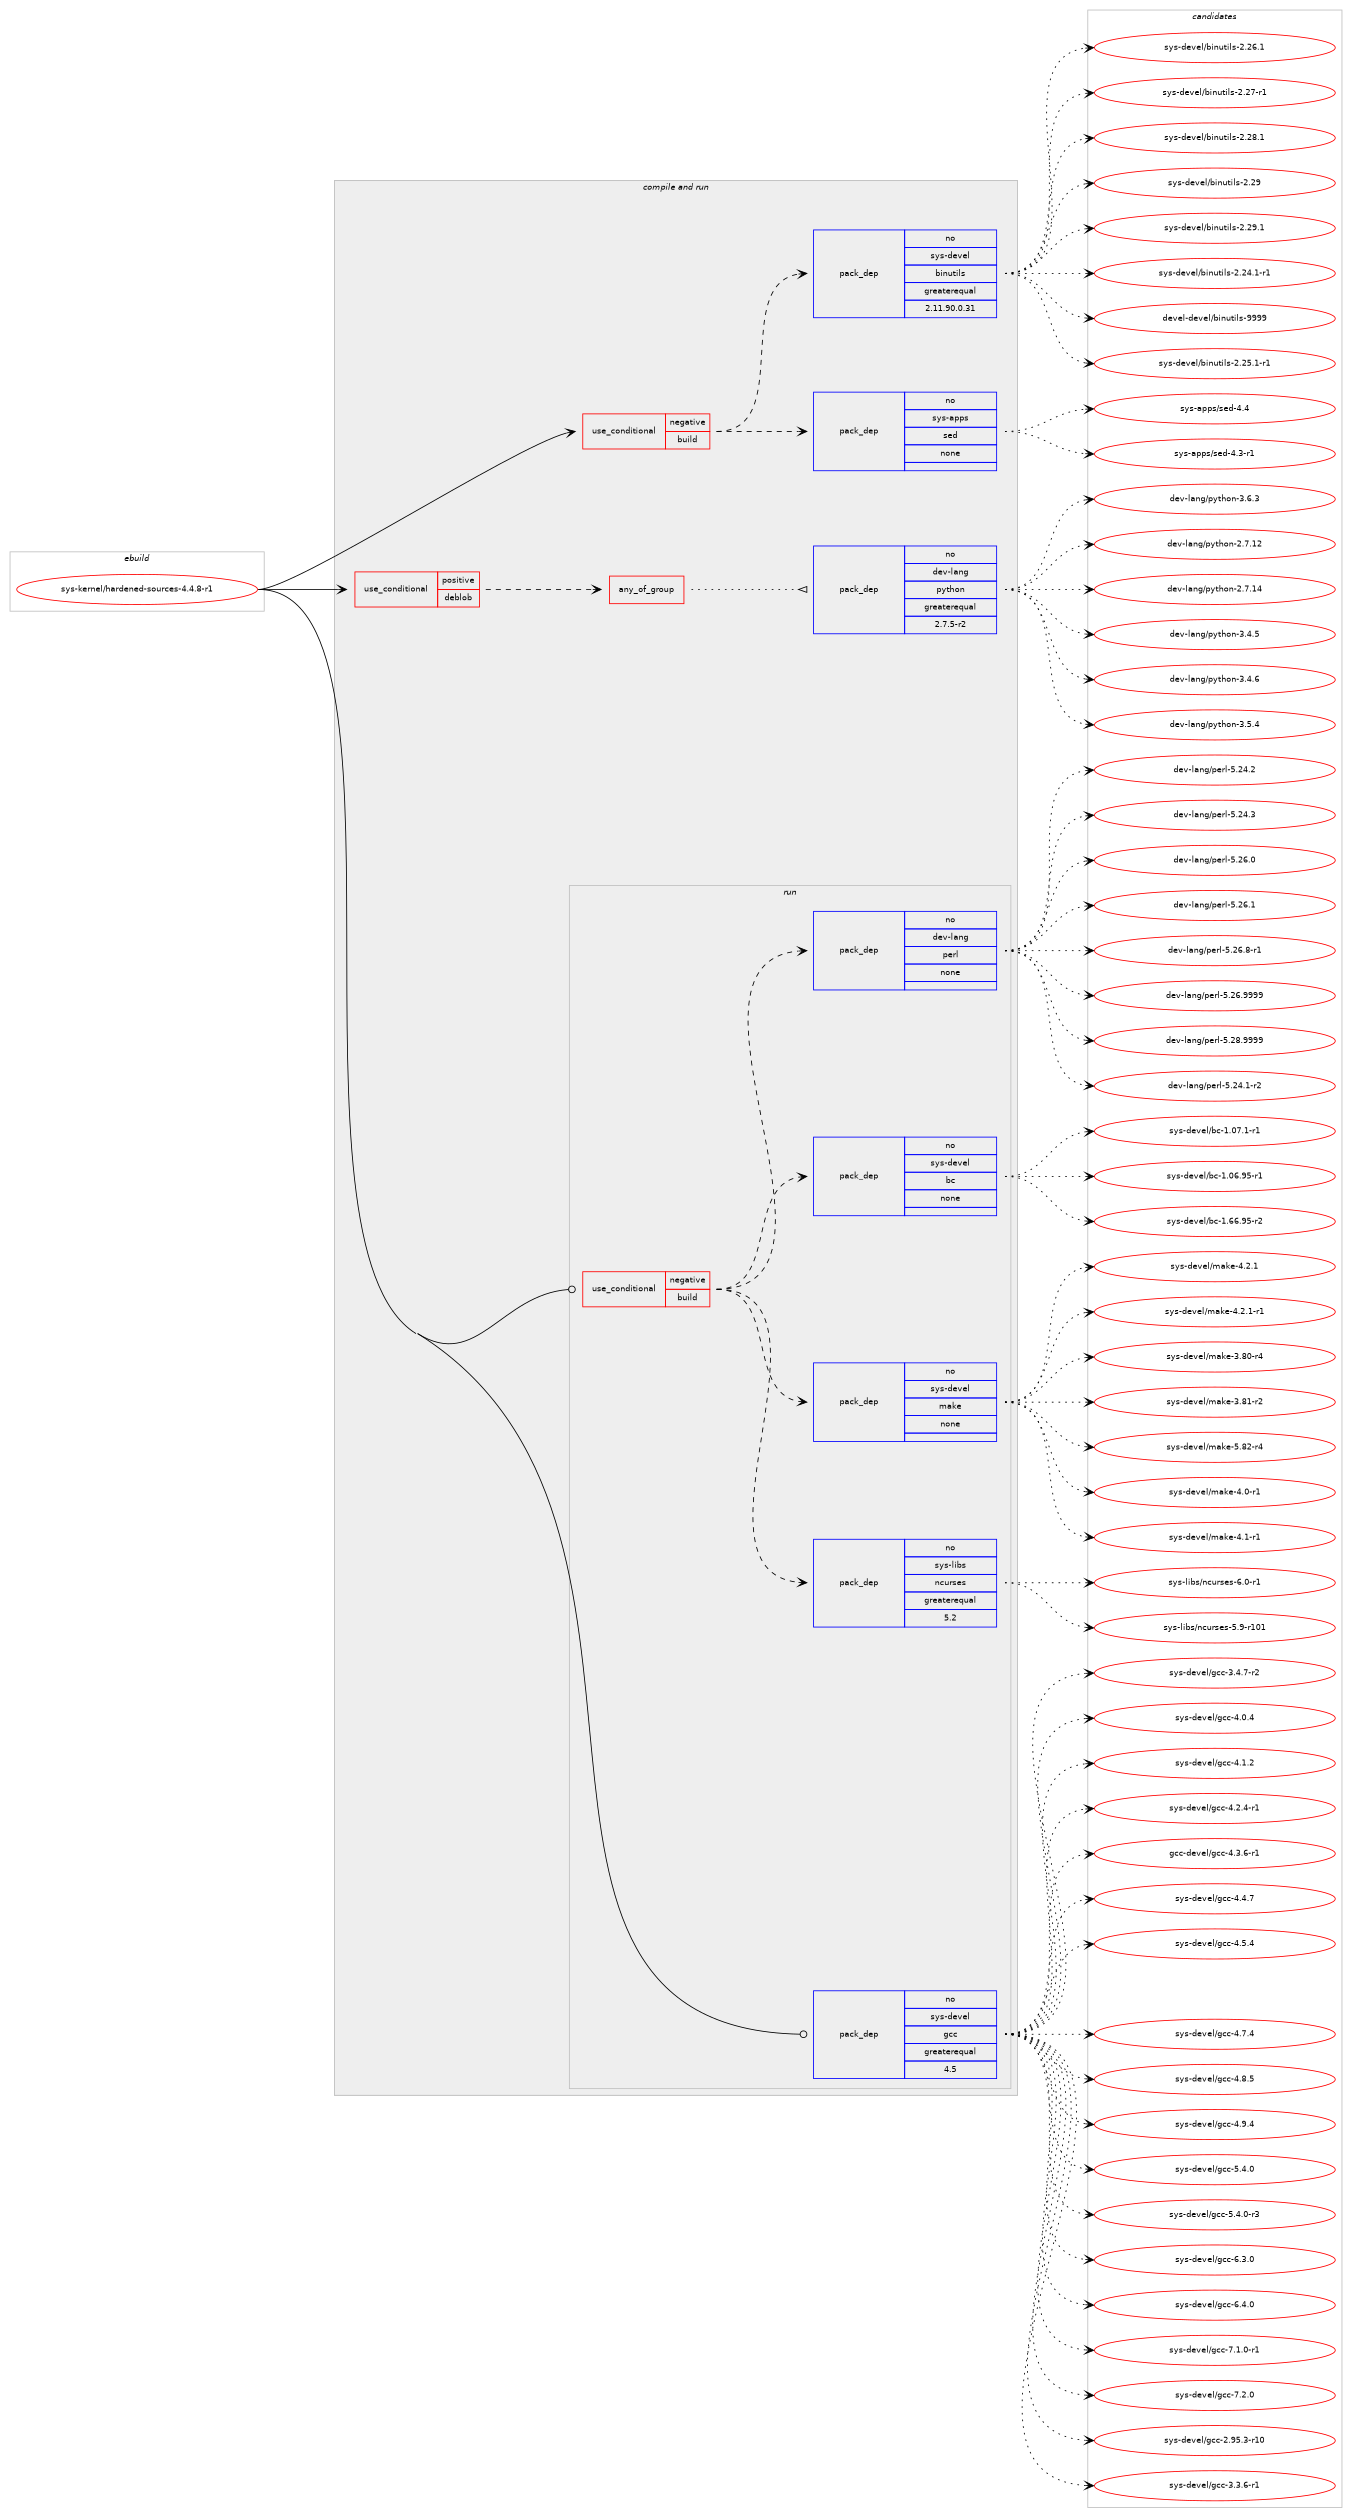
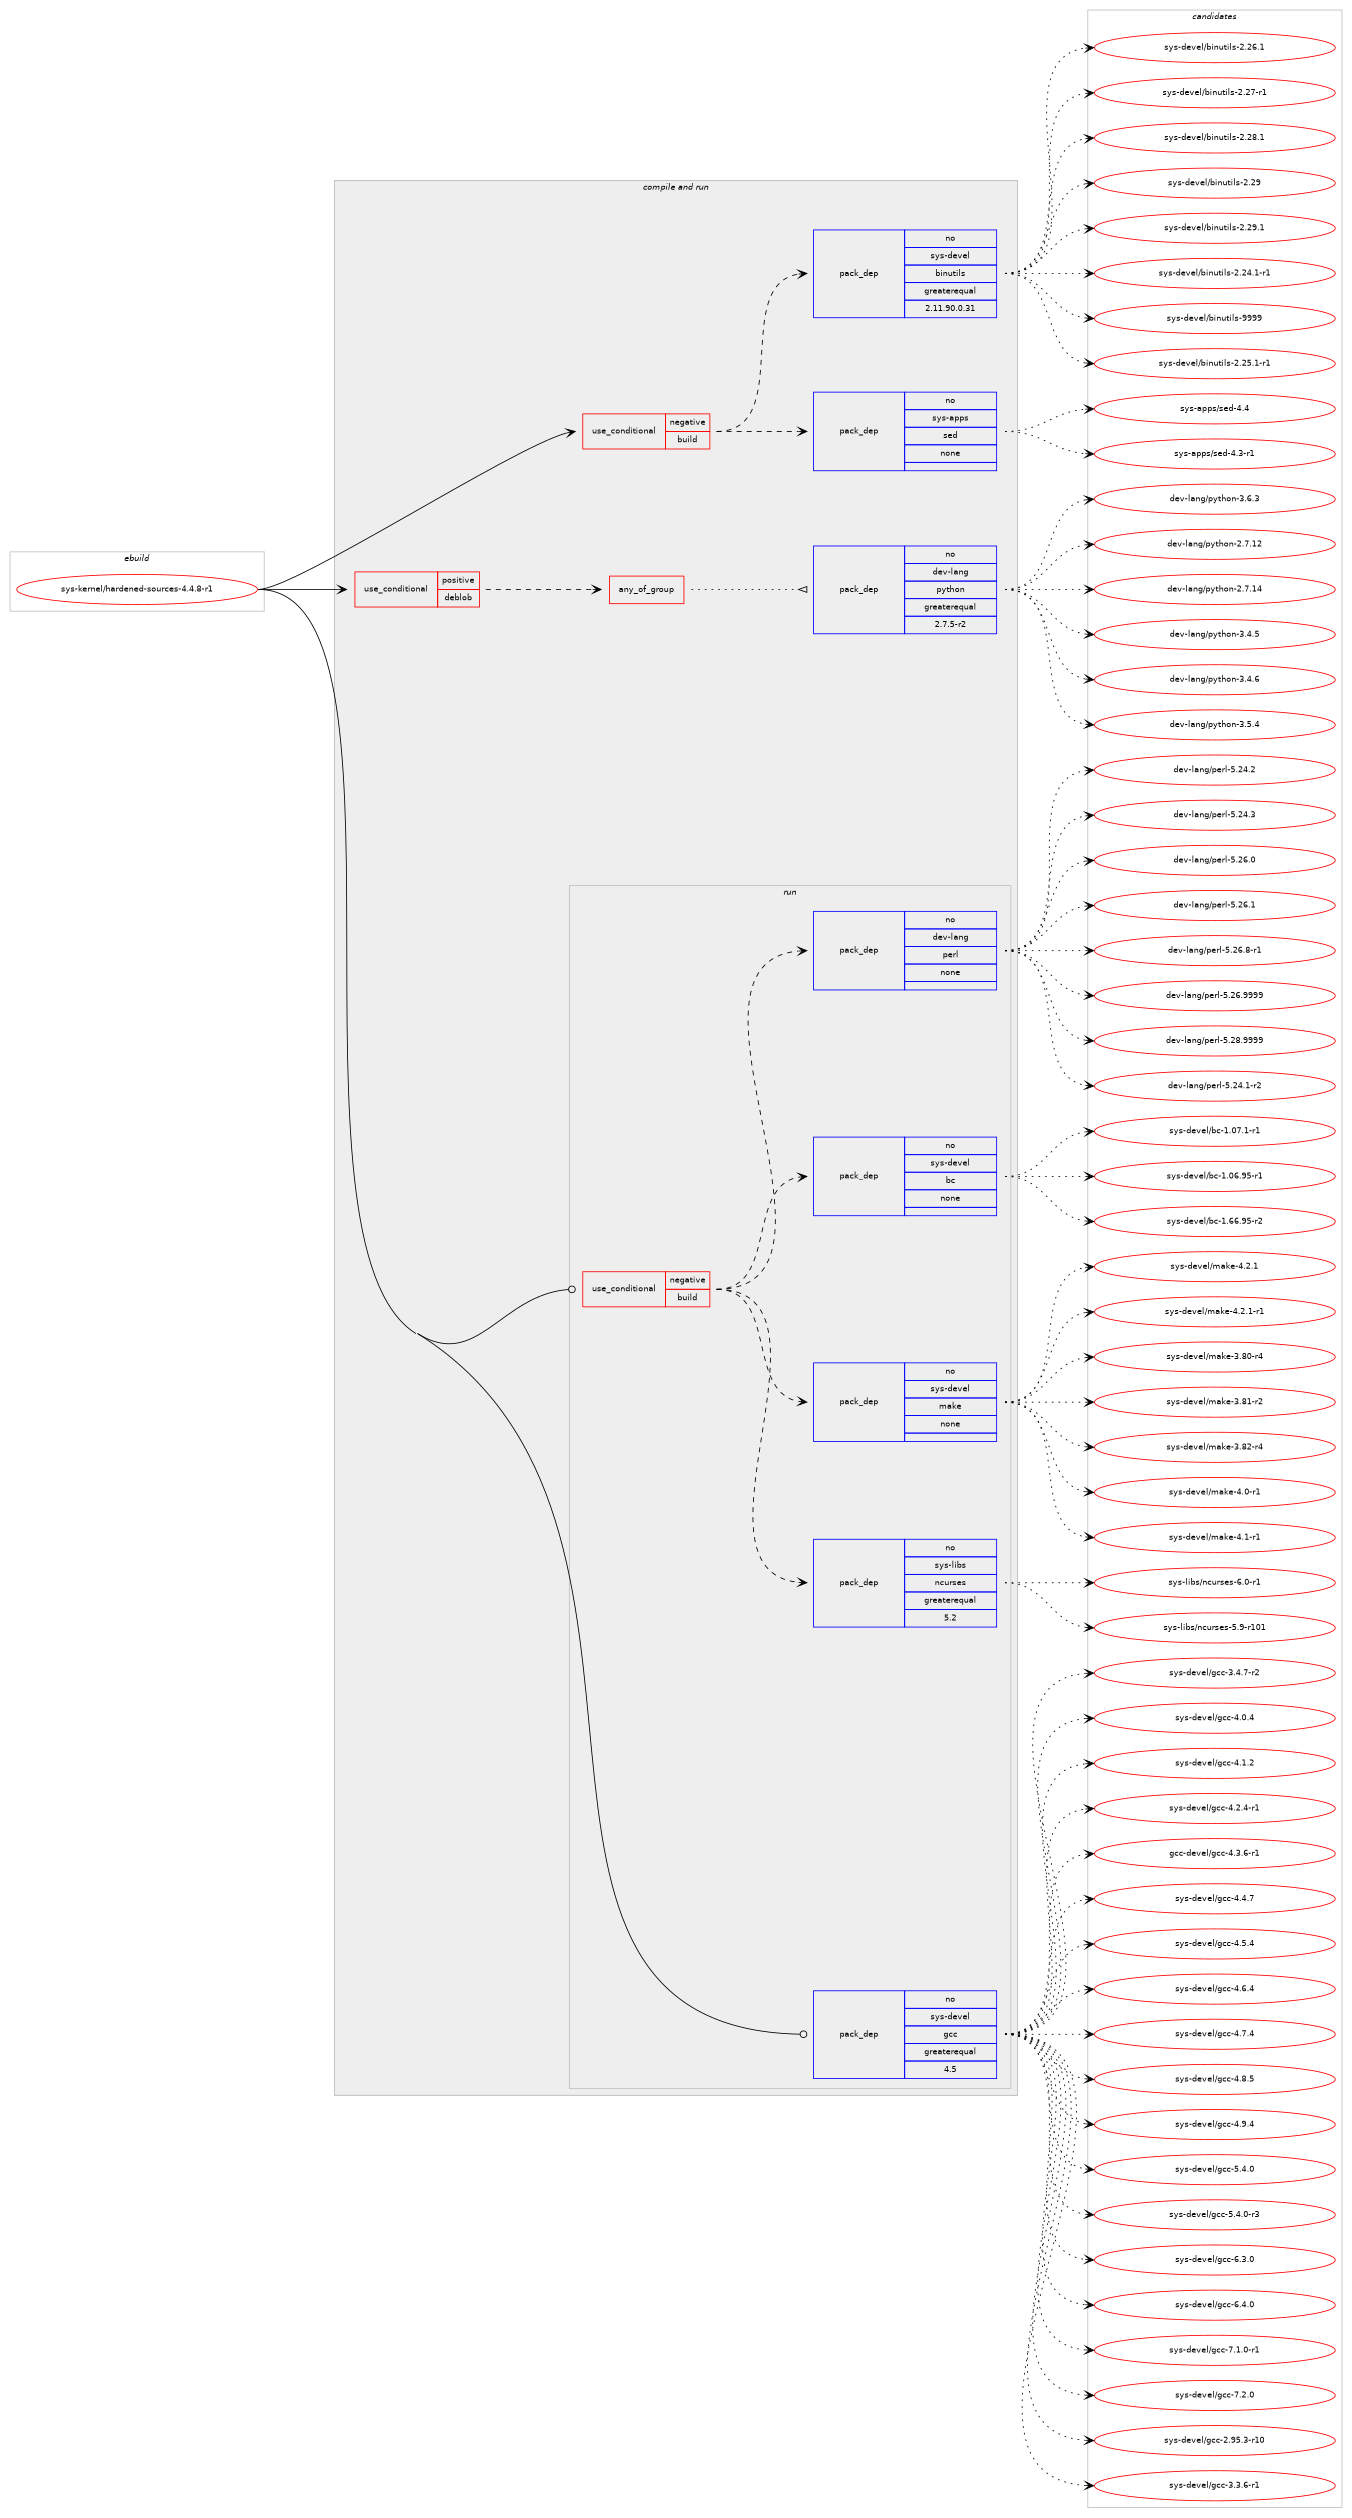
node "devel-devel/binutils-9999": label "devel-devel/binutils-9999" -> "sys-devel/binutils-9999"
node "sys-devel/make-5.82-r4": label "sys-devel/make-5.82-r4" -> "sys-devel/make-3.82-r4"
node "sys-devel/gcc-4.6.4": added
